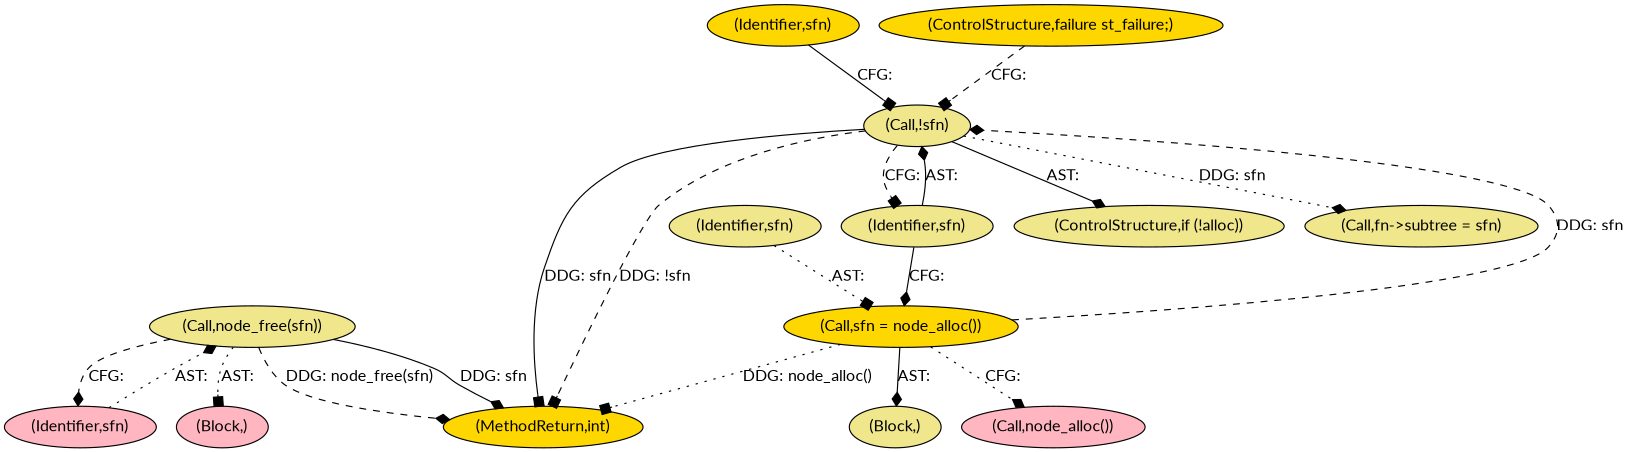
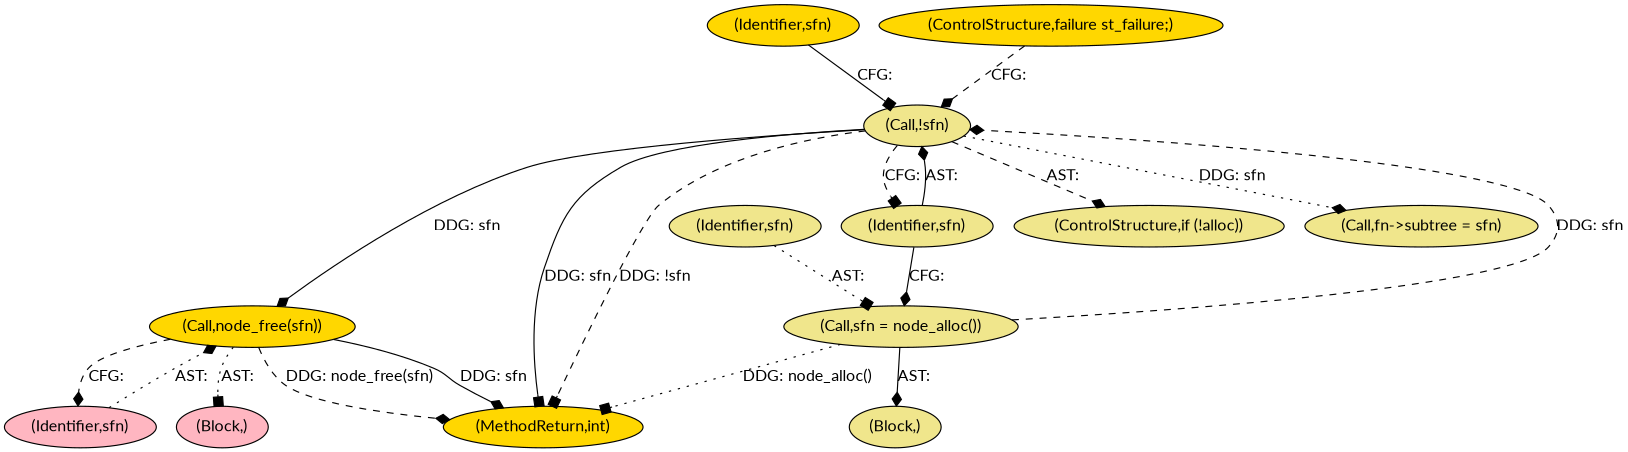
edge "(ControlStructure,failure st_failure;)" -> "(Call,!sfn)": arrowhead box -> diamond
edge "(Call,!sfn)" -> "(Call,node_free(sfn))": added, label "DDG: sfn"
edge "(Call,!sfn)" -> "(ControlStructure,if (!alloc))": style solid -> dashed
node "(Call,node_free(sfn))": fillcolor khaki -> gold
node "(Call,sfn = node_alloc())": fillcolor gold -> khaki
node "(Call,node_alloc())": removed
